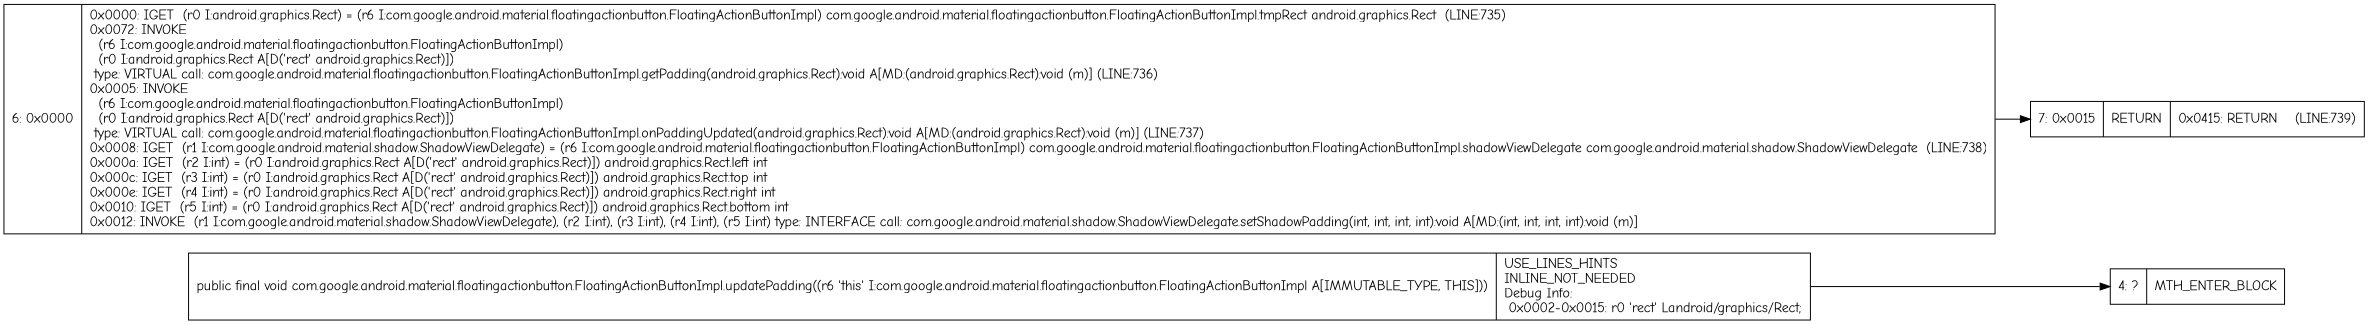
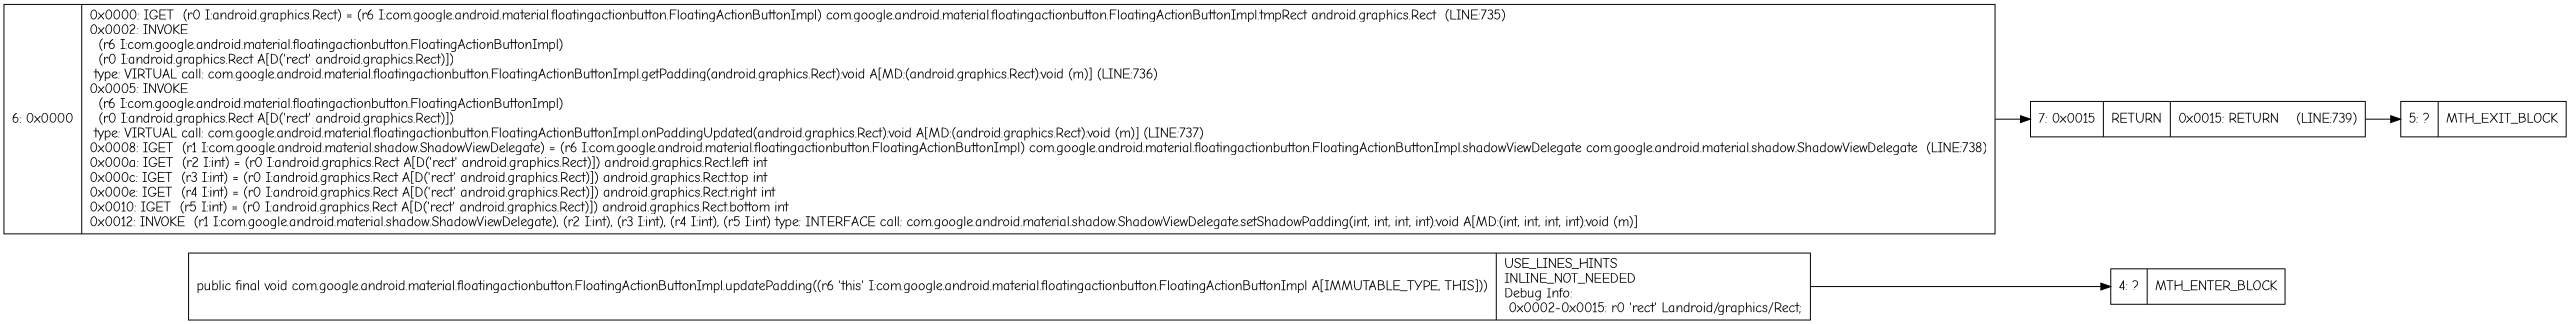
node "6: 0x0000": text "0x0072: INVOKE" -> "0x0002: INVOKE"
node "7: 0x0015": text "0x0415: RETURN    (LINE:739)" -> "0x0015: RETURN    (LINE:739)"
node "5: ?": added
